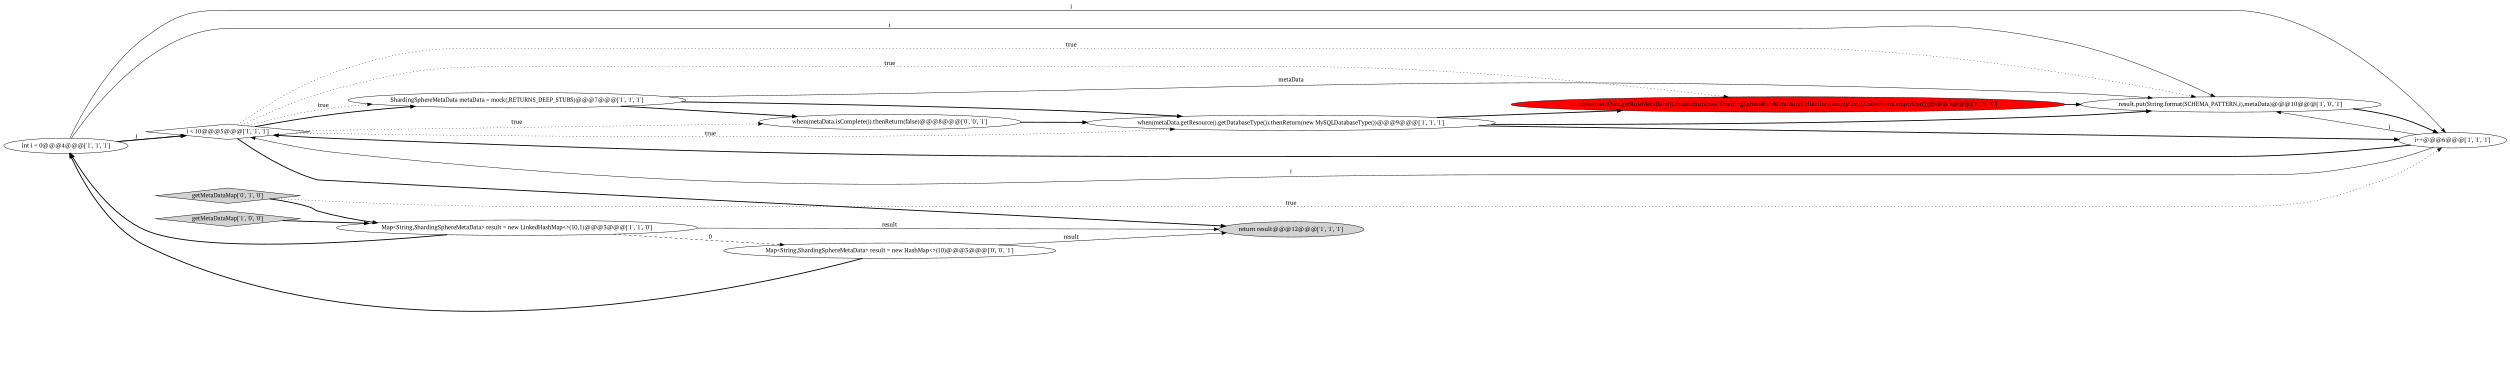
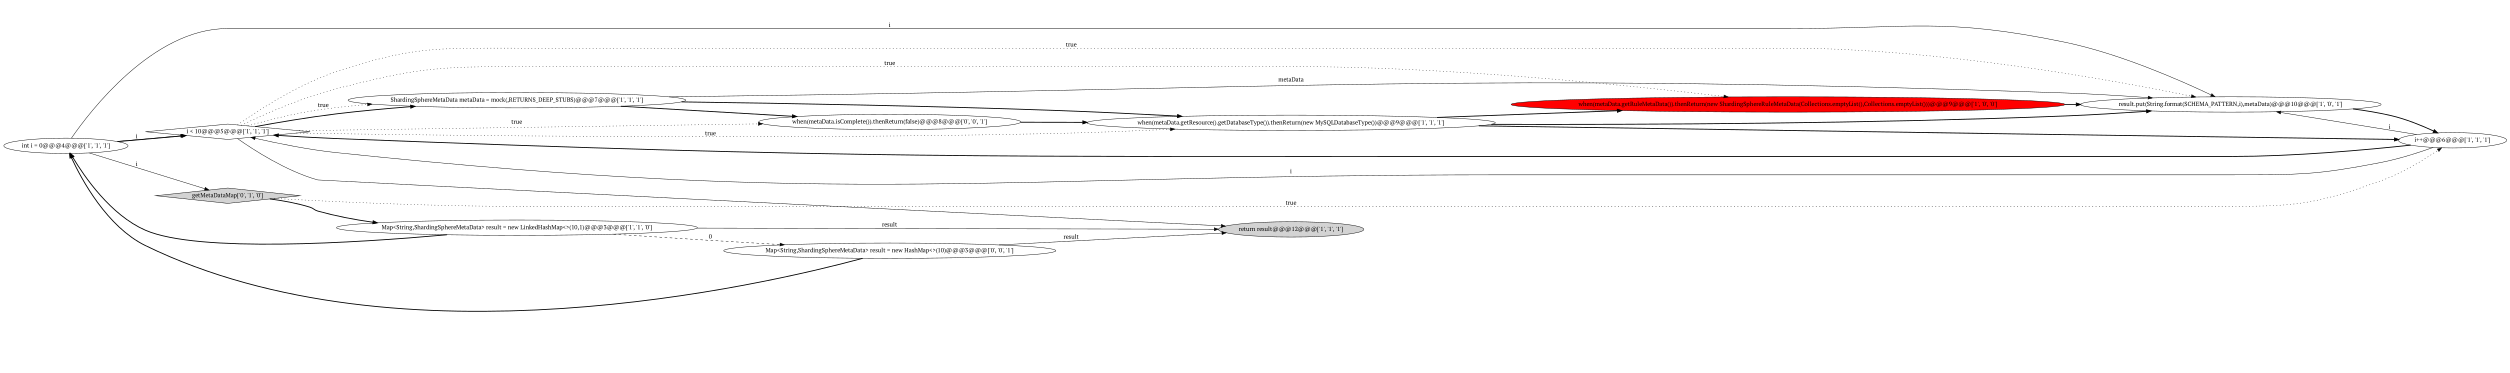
edge "int i = 0@@@4@@@['1', '1', '1']" -> "i++@@@6@@@['1', '1', '1']": now "int i = 0@@@4@@@['1', '1', '1']" -> "getMetaDataMap['0', '1', '0']"
edge "i < 10@@@5@@@['1', '1', '1']" -> "return result@@@12@@@['1', '1', '1']": style bold -> solid
node "getMetaDataMap['1', '0', '0']": removed
